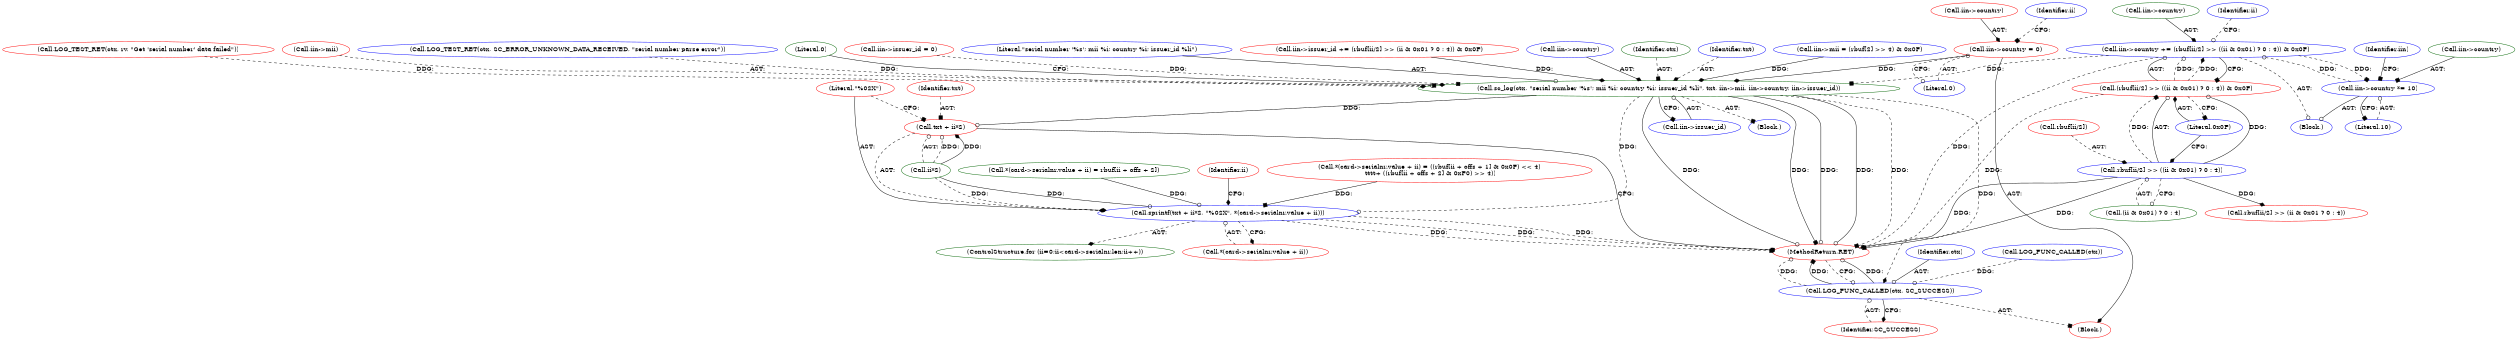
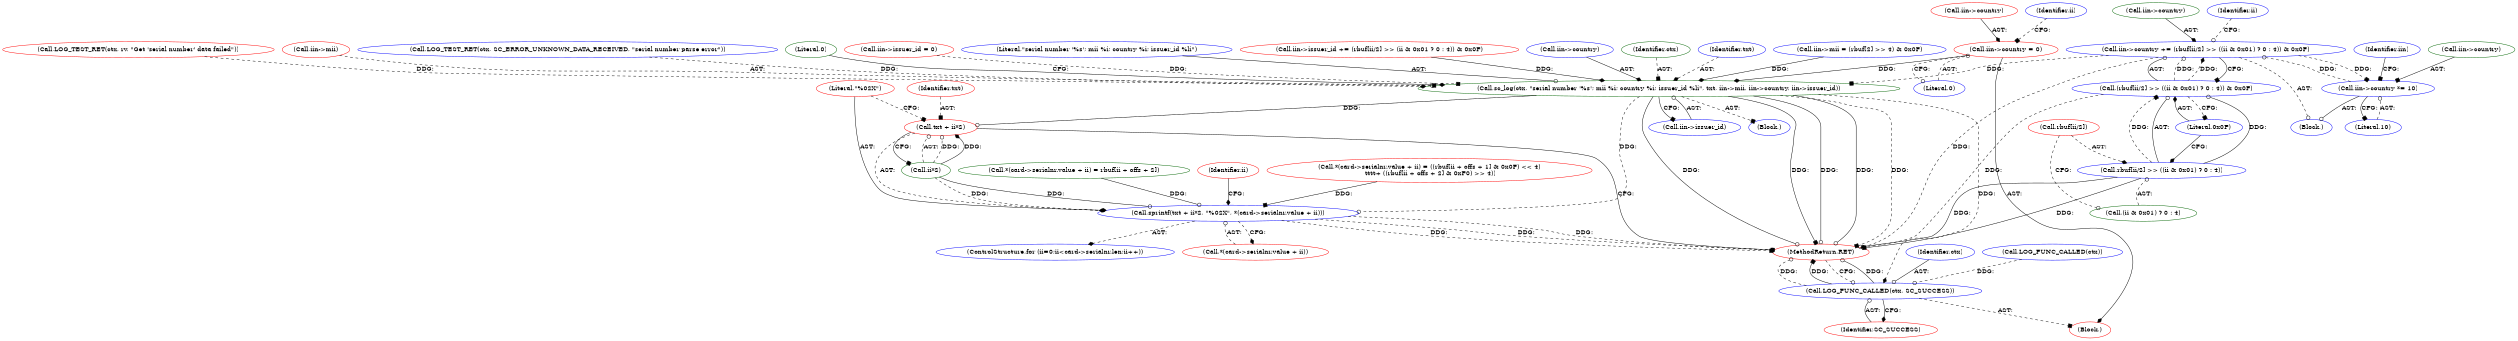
node "(Call,(rbuf[ii/2] >> ((ii & 0x01) ? 0 : 4)) & 0x0F)": color red -> blue
edge "(Call,txt + ii*2)" -> "(Call,ii*2)": added, label "CFG:"
edge "(Call,rbuf[ii/2] >> ((ii & 0x01) ? 0 : 4))" -> "(Call,(ii & 0x01) ? 0 : 4)": now "(Call,rbuf[ii/2])" -> "(Call,(ii & 0x01) ? 0 : 4)"
node "(Call,rbuf[ii/2] >> (ii & 0x01 ? 0 : 4))": removed
node "(ControlStructure,for (ii=0;ii<card->serialnr.len;ii++))": color darkgreen -> blue
edge "(Identifier,SC_SUCCESS)" -> "(Call,LOG_FUNC_CALLED(ctx, SC_SUCCESS))": style dashed -> solid
